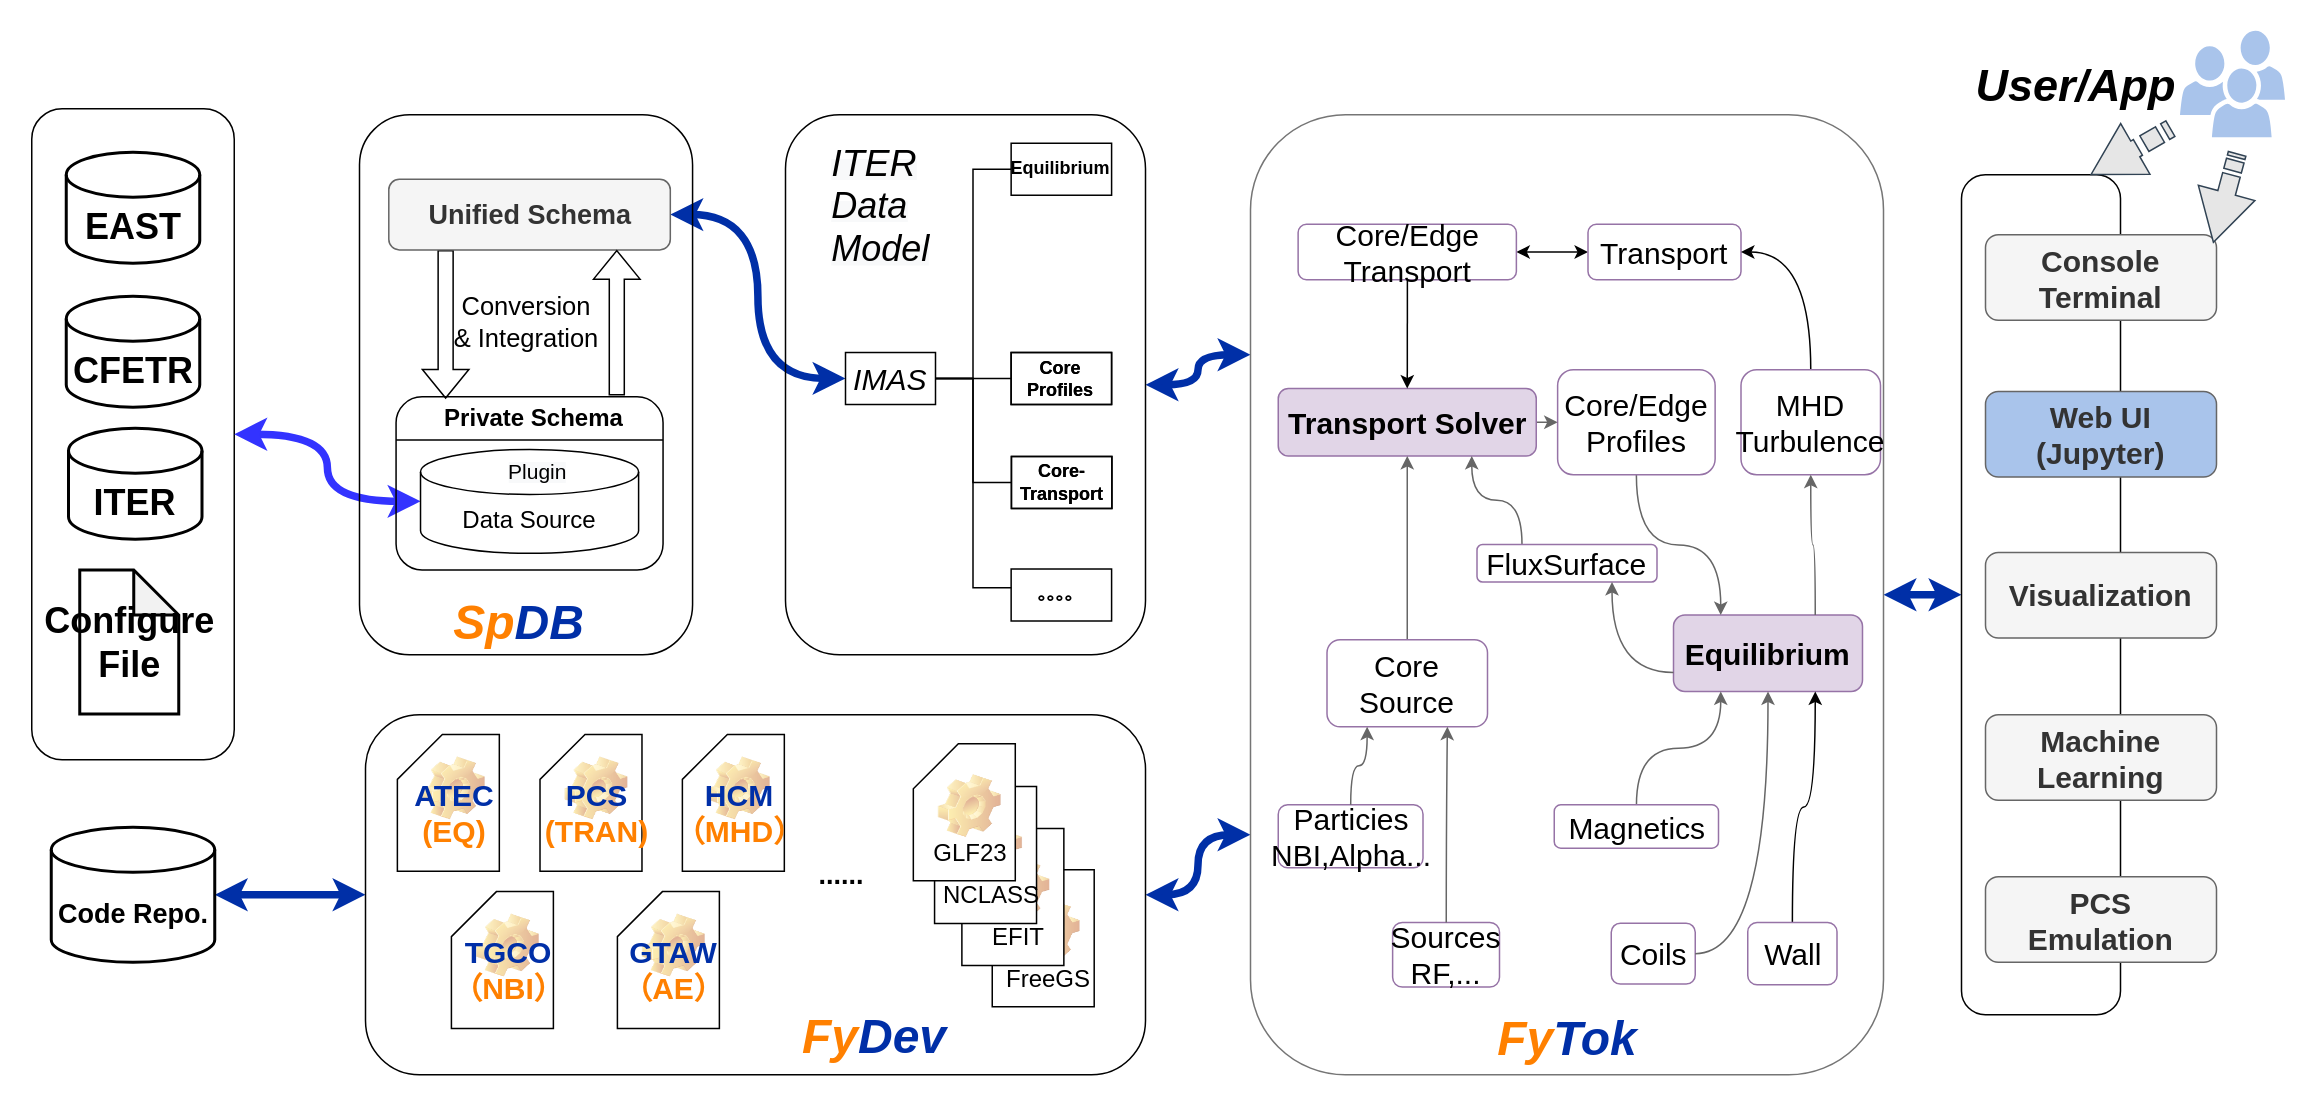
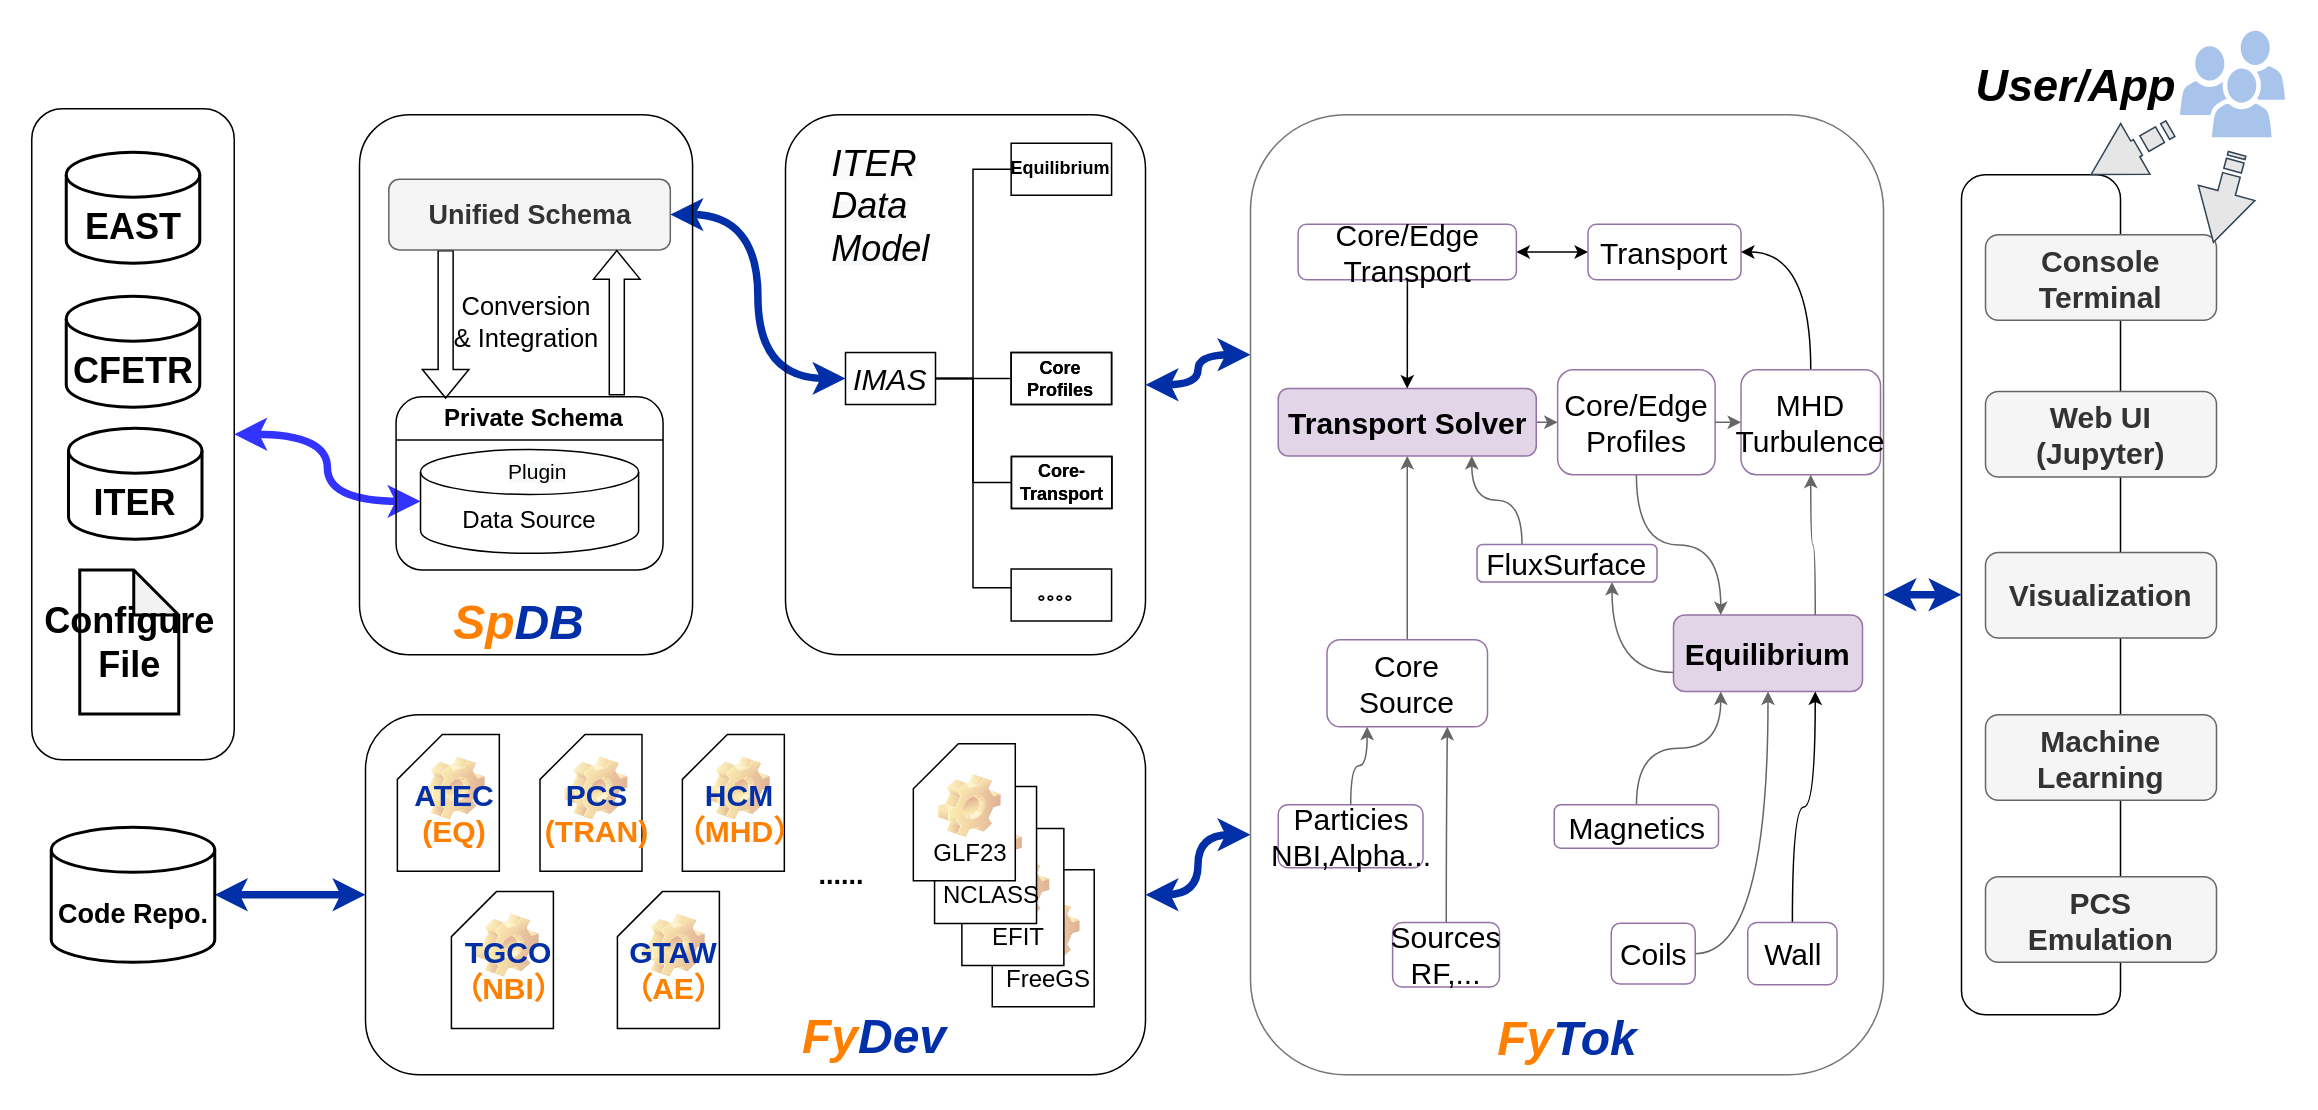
edge "Core/Edge Profiles" -> "MHD Turbulence": added
node "Web UI (Jupyter)": fillcolor #a9c4eb -> #f5f5f5
